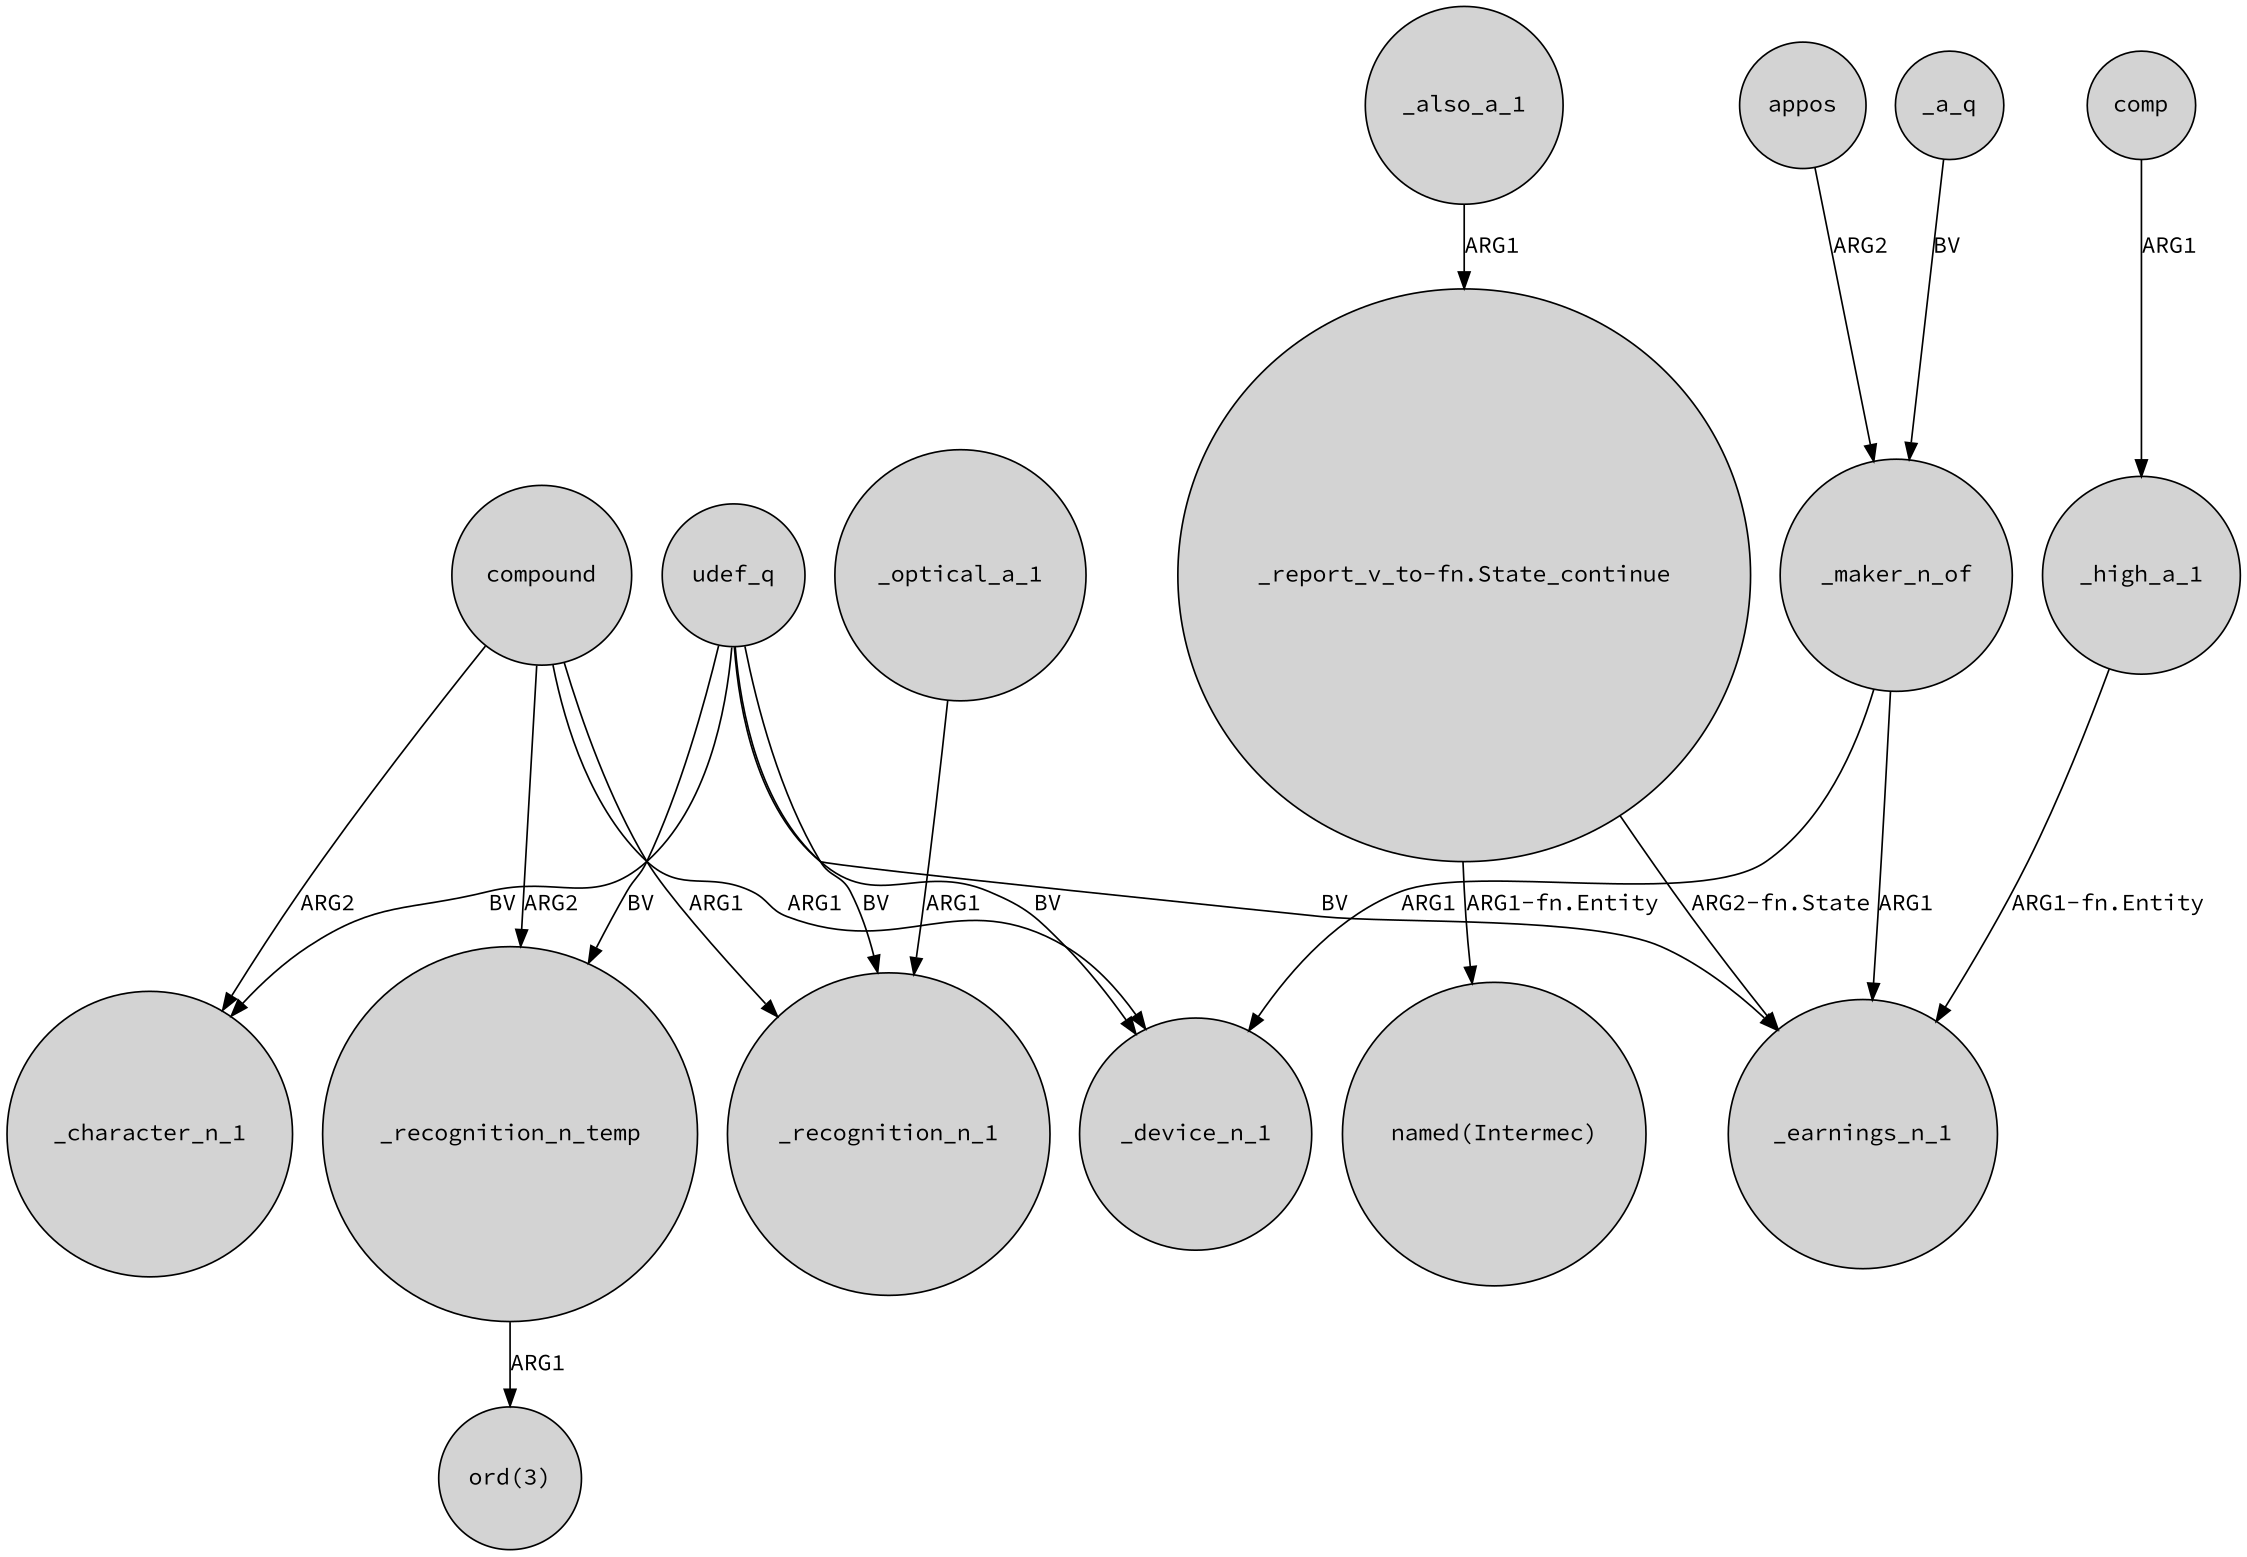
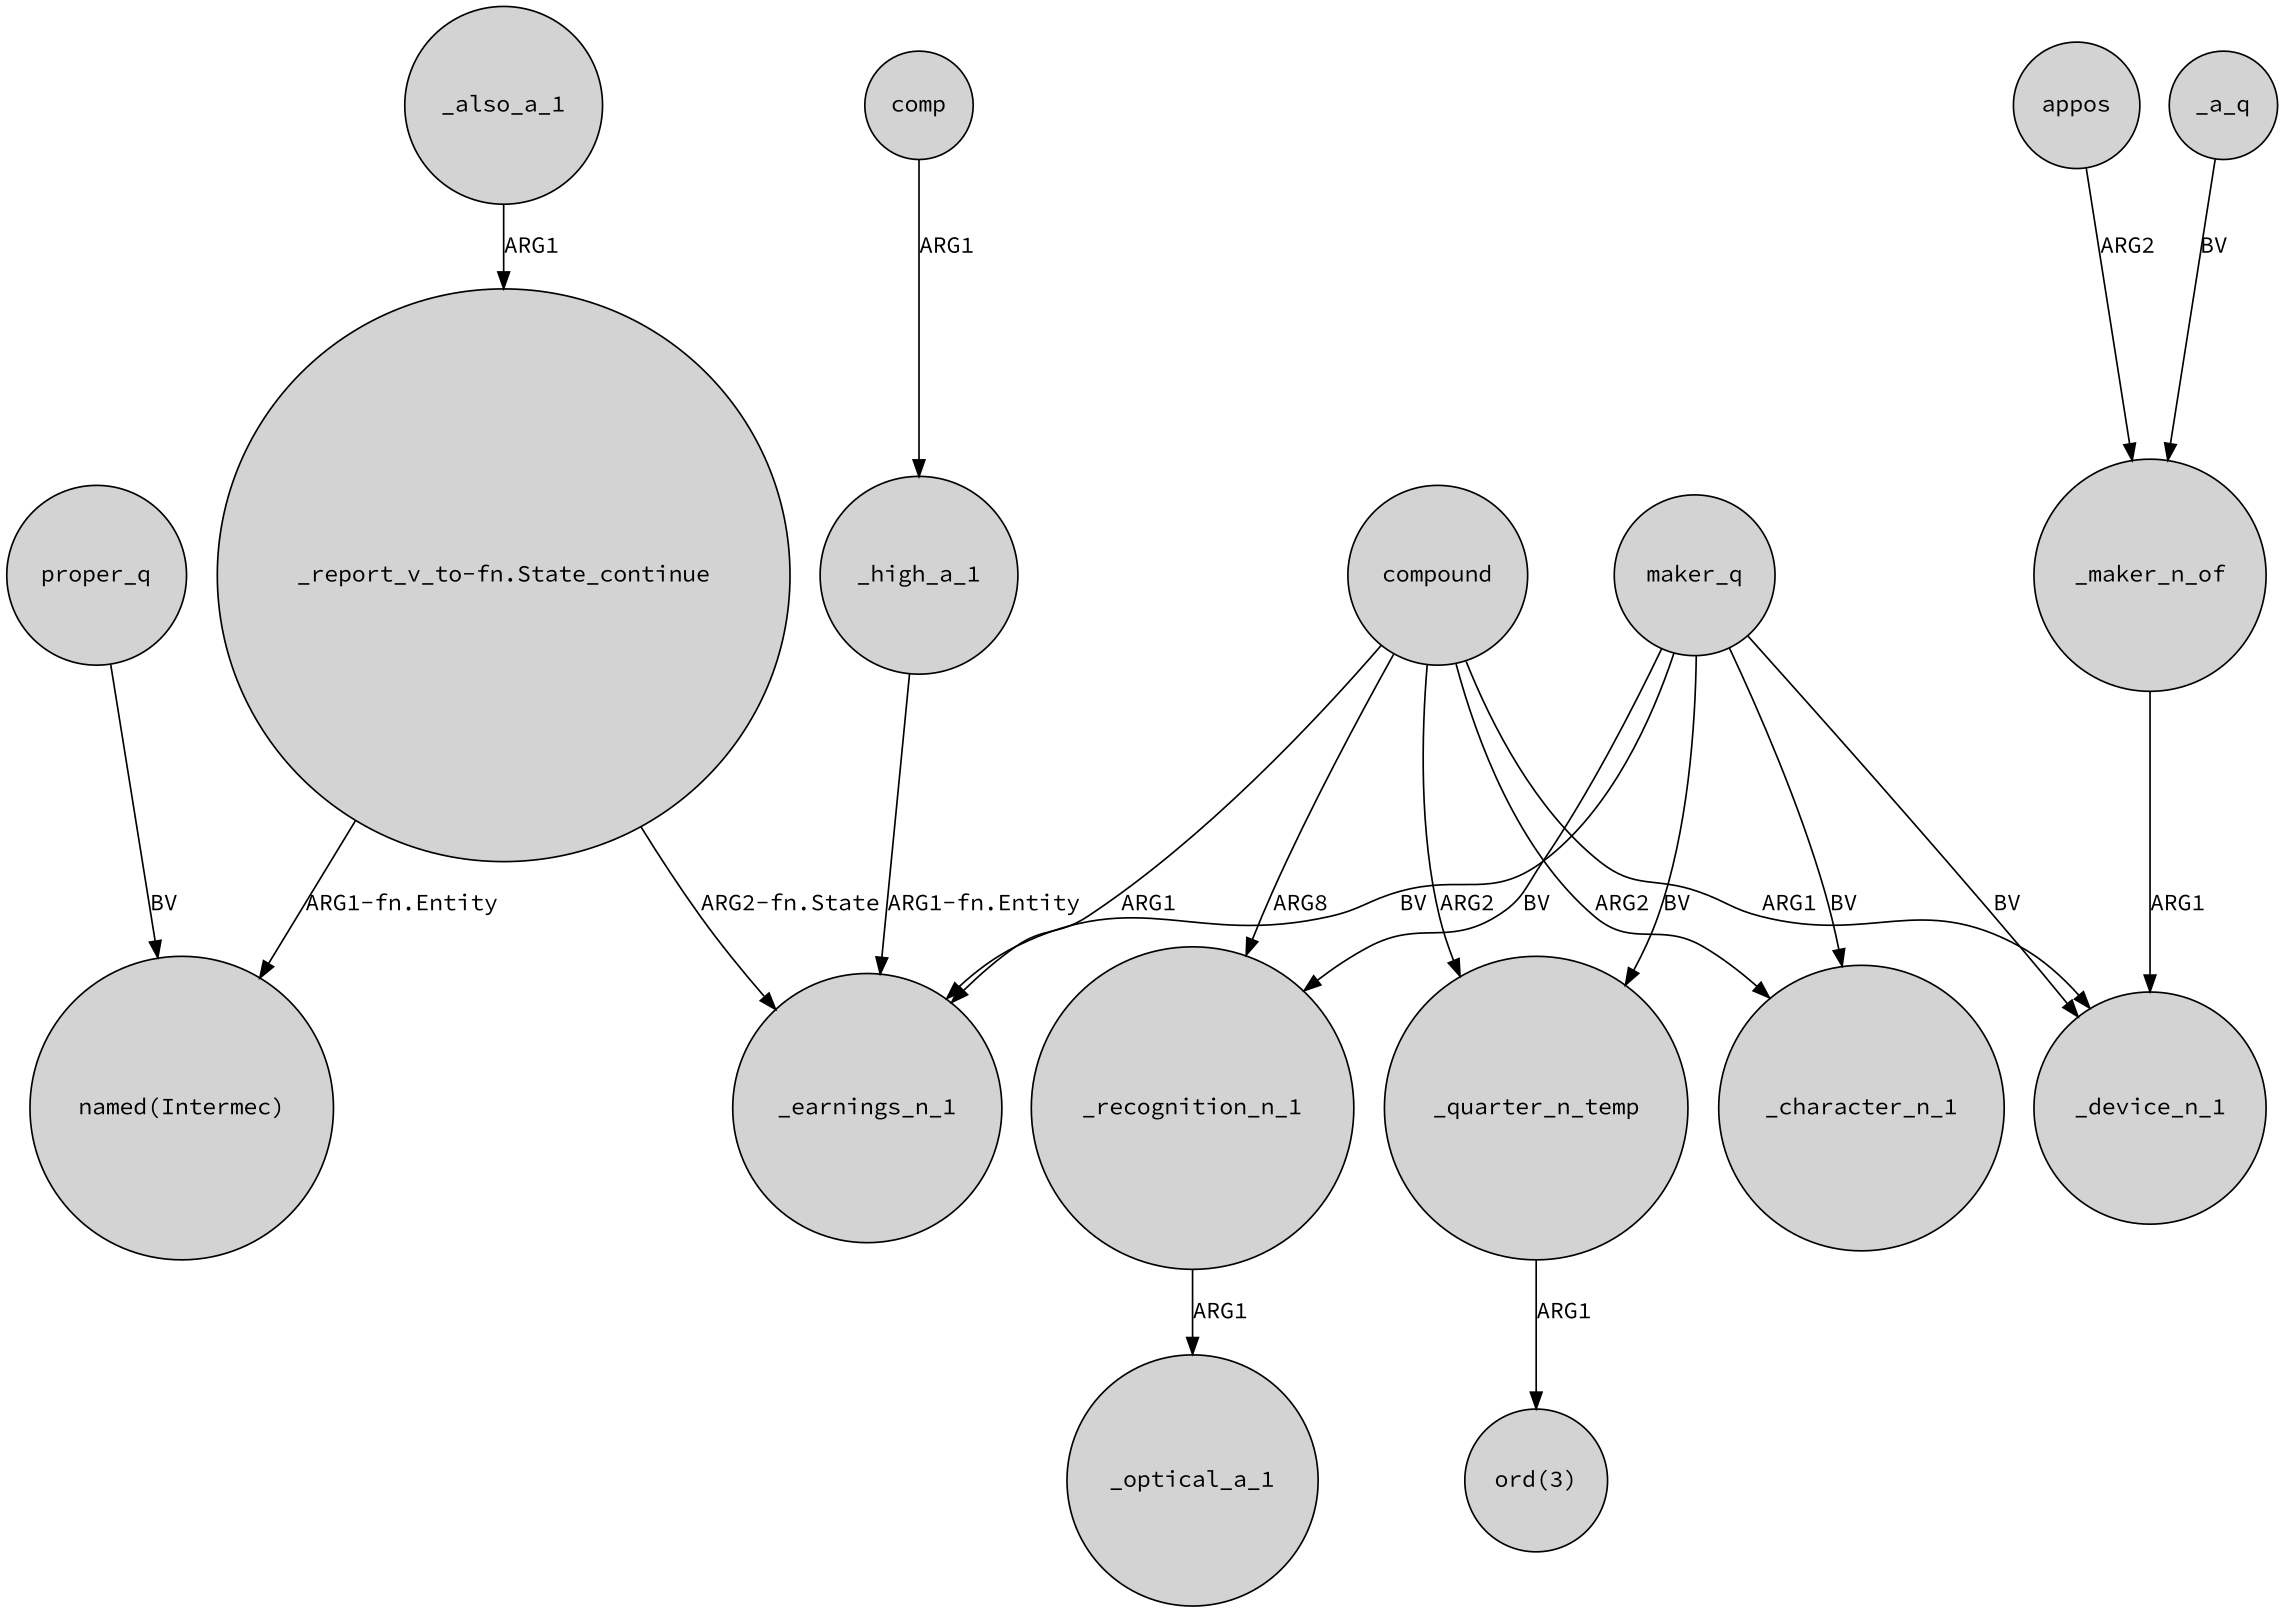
node "proper_q": added
node "udef_q": label "udef_q" -> "maker_q"
edge "_optical_a_1" -> "_recognition_n_1": reversed
edge "_maker_n_of" -> "_earnings_n_1": now "compound" -> "_earnings_n_1"
edge "compound" -> "_recognition_n_1": label "ARG1" -> "ARG8"
node "_recognition_n_temp": label "_recognition_n_temp" -> "_quarter_n_temp"
